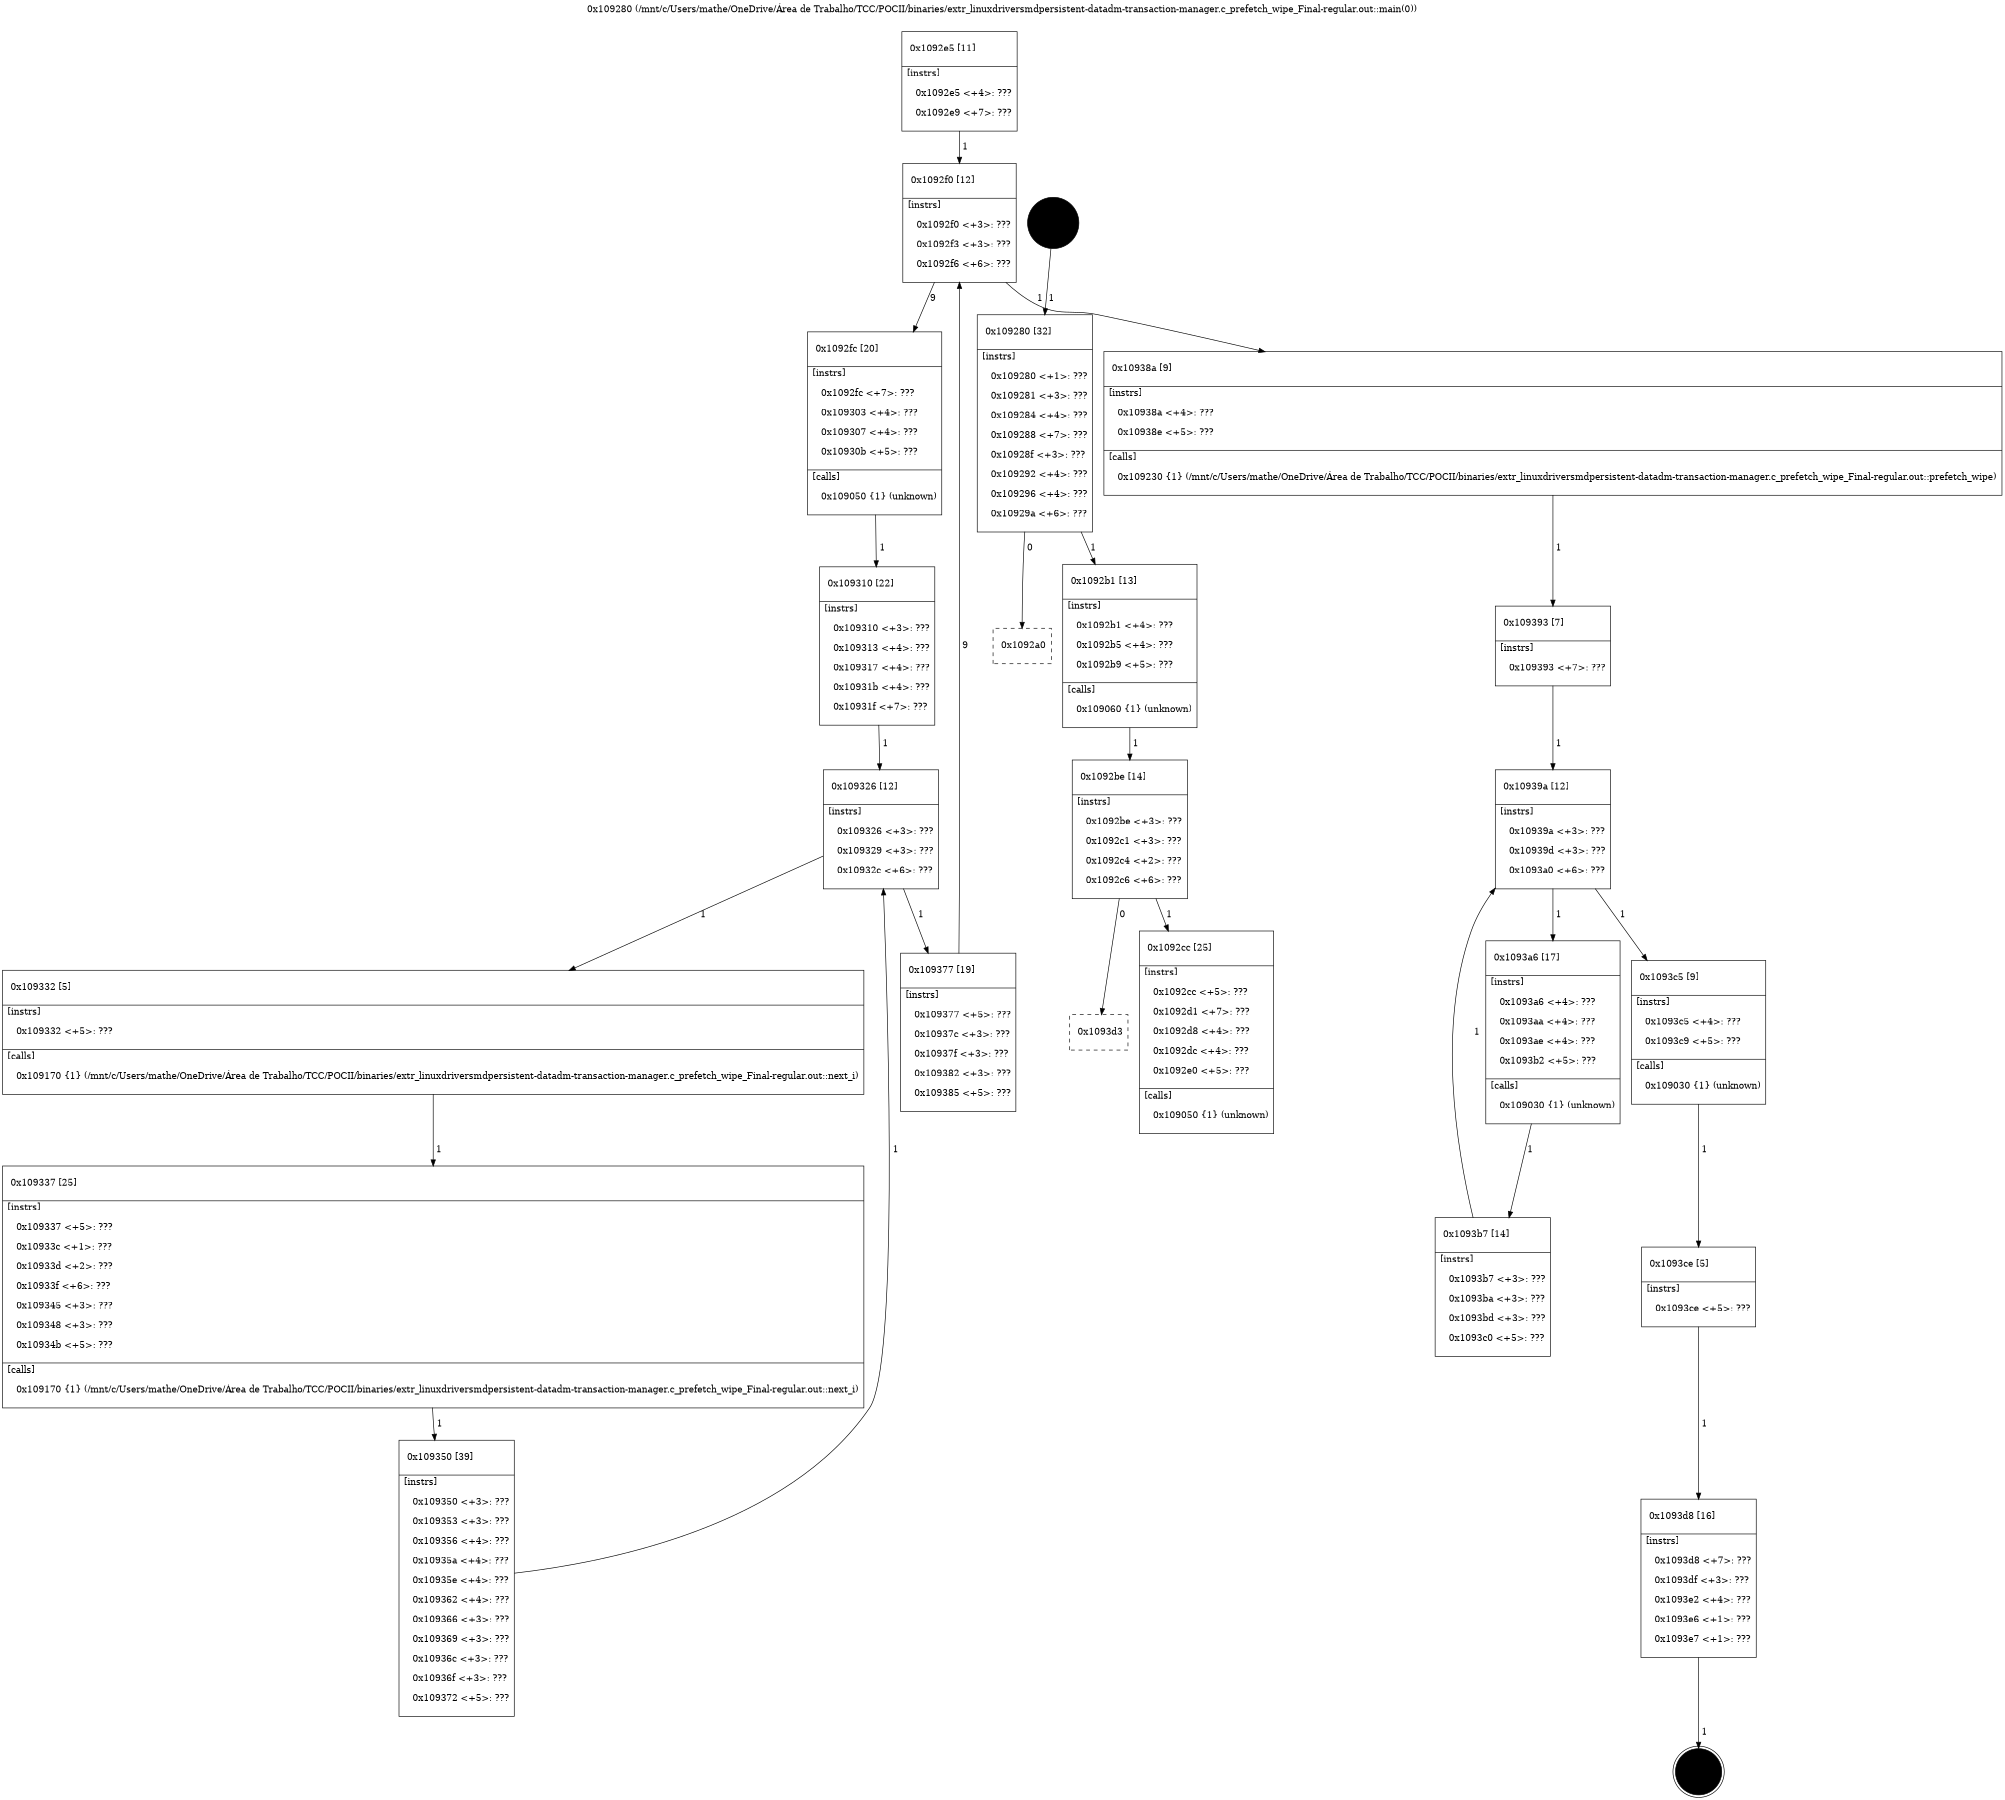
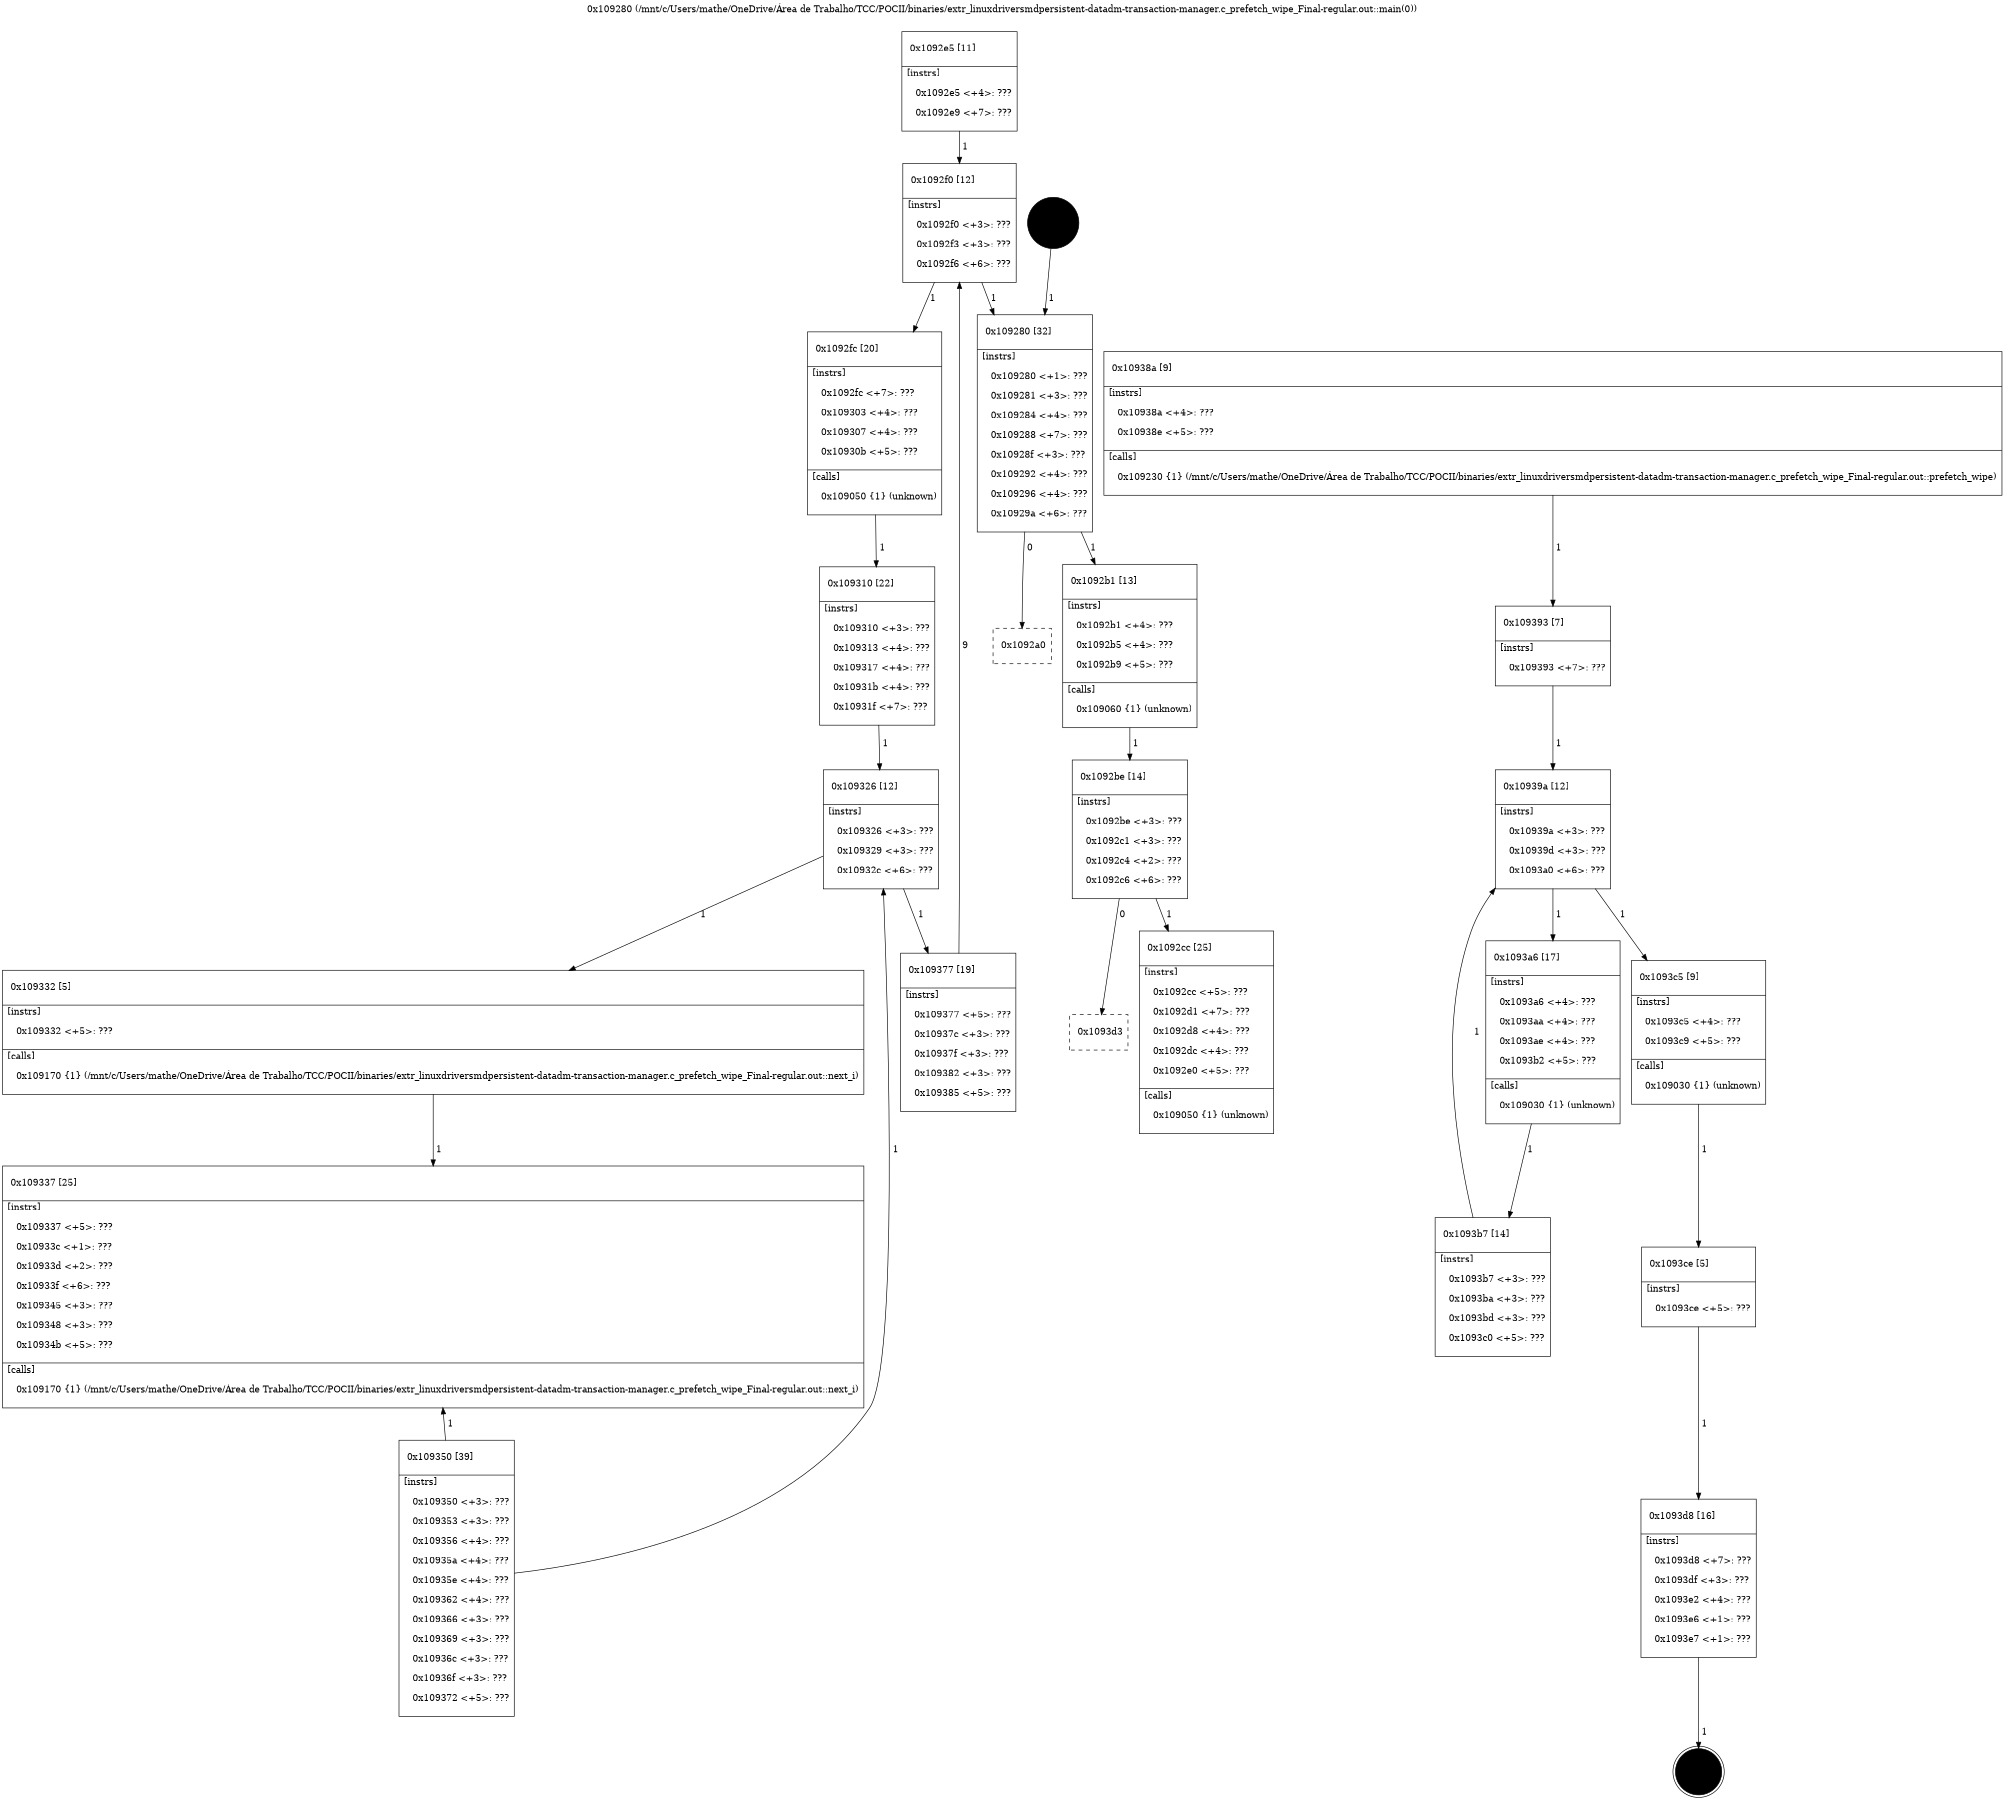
edge "0x1092f0 [12]" -> "0x1092fc [20]": label " 9" -> " 1"
edge "0x1092f0 [12]" -> "0x10938a [9]": now "0x1092f0 [12]" -> "0x109280 [32]"
edge "0x109337 [25]" -> "0x109350 [39]": reversed
